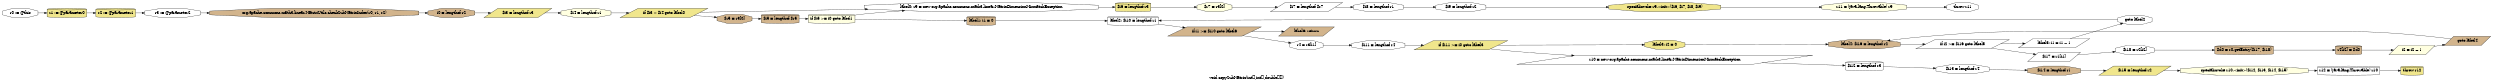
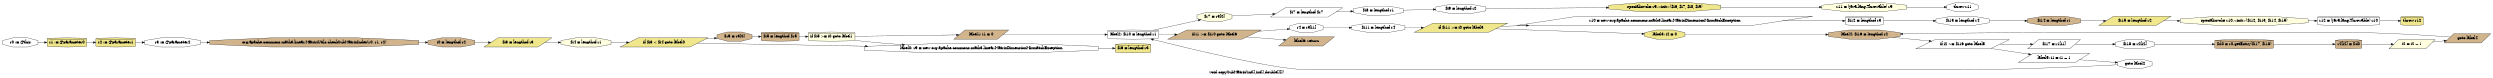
edge "$i6 = lengthof r3" -> "$r7 = r3[0]": now "label2: $i10 = lengthof r1" -> "$r7 = r3[0]"
node "label1: i1 = 0": shape cylinder -> parallelogram
